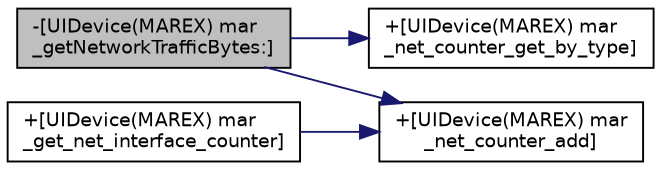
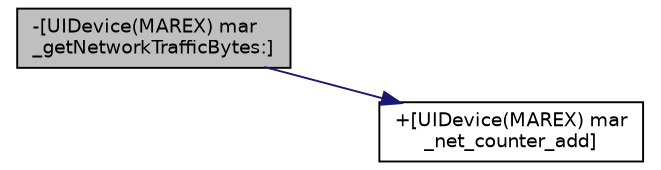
node "+[UIDevice(MAREX) mar _net_counter_get_by_type]": removed
node "+[UIDevice(MAREX) mar _get_net_interface_counter]": removed
